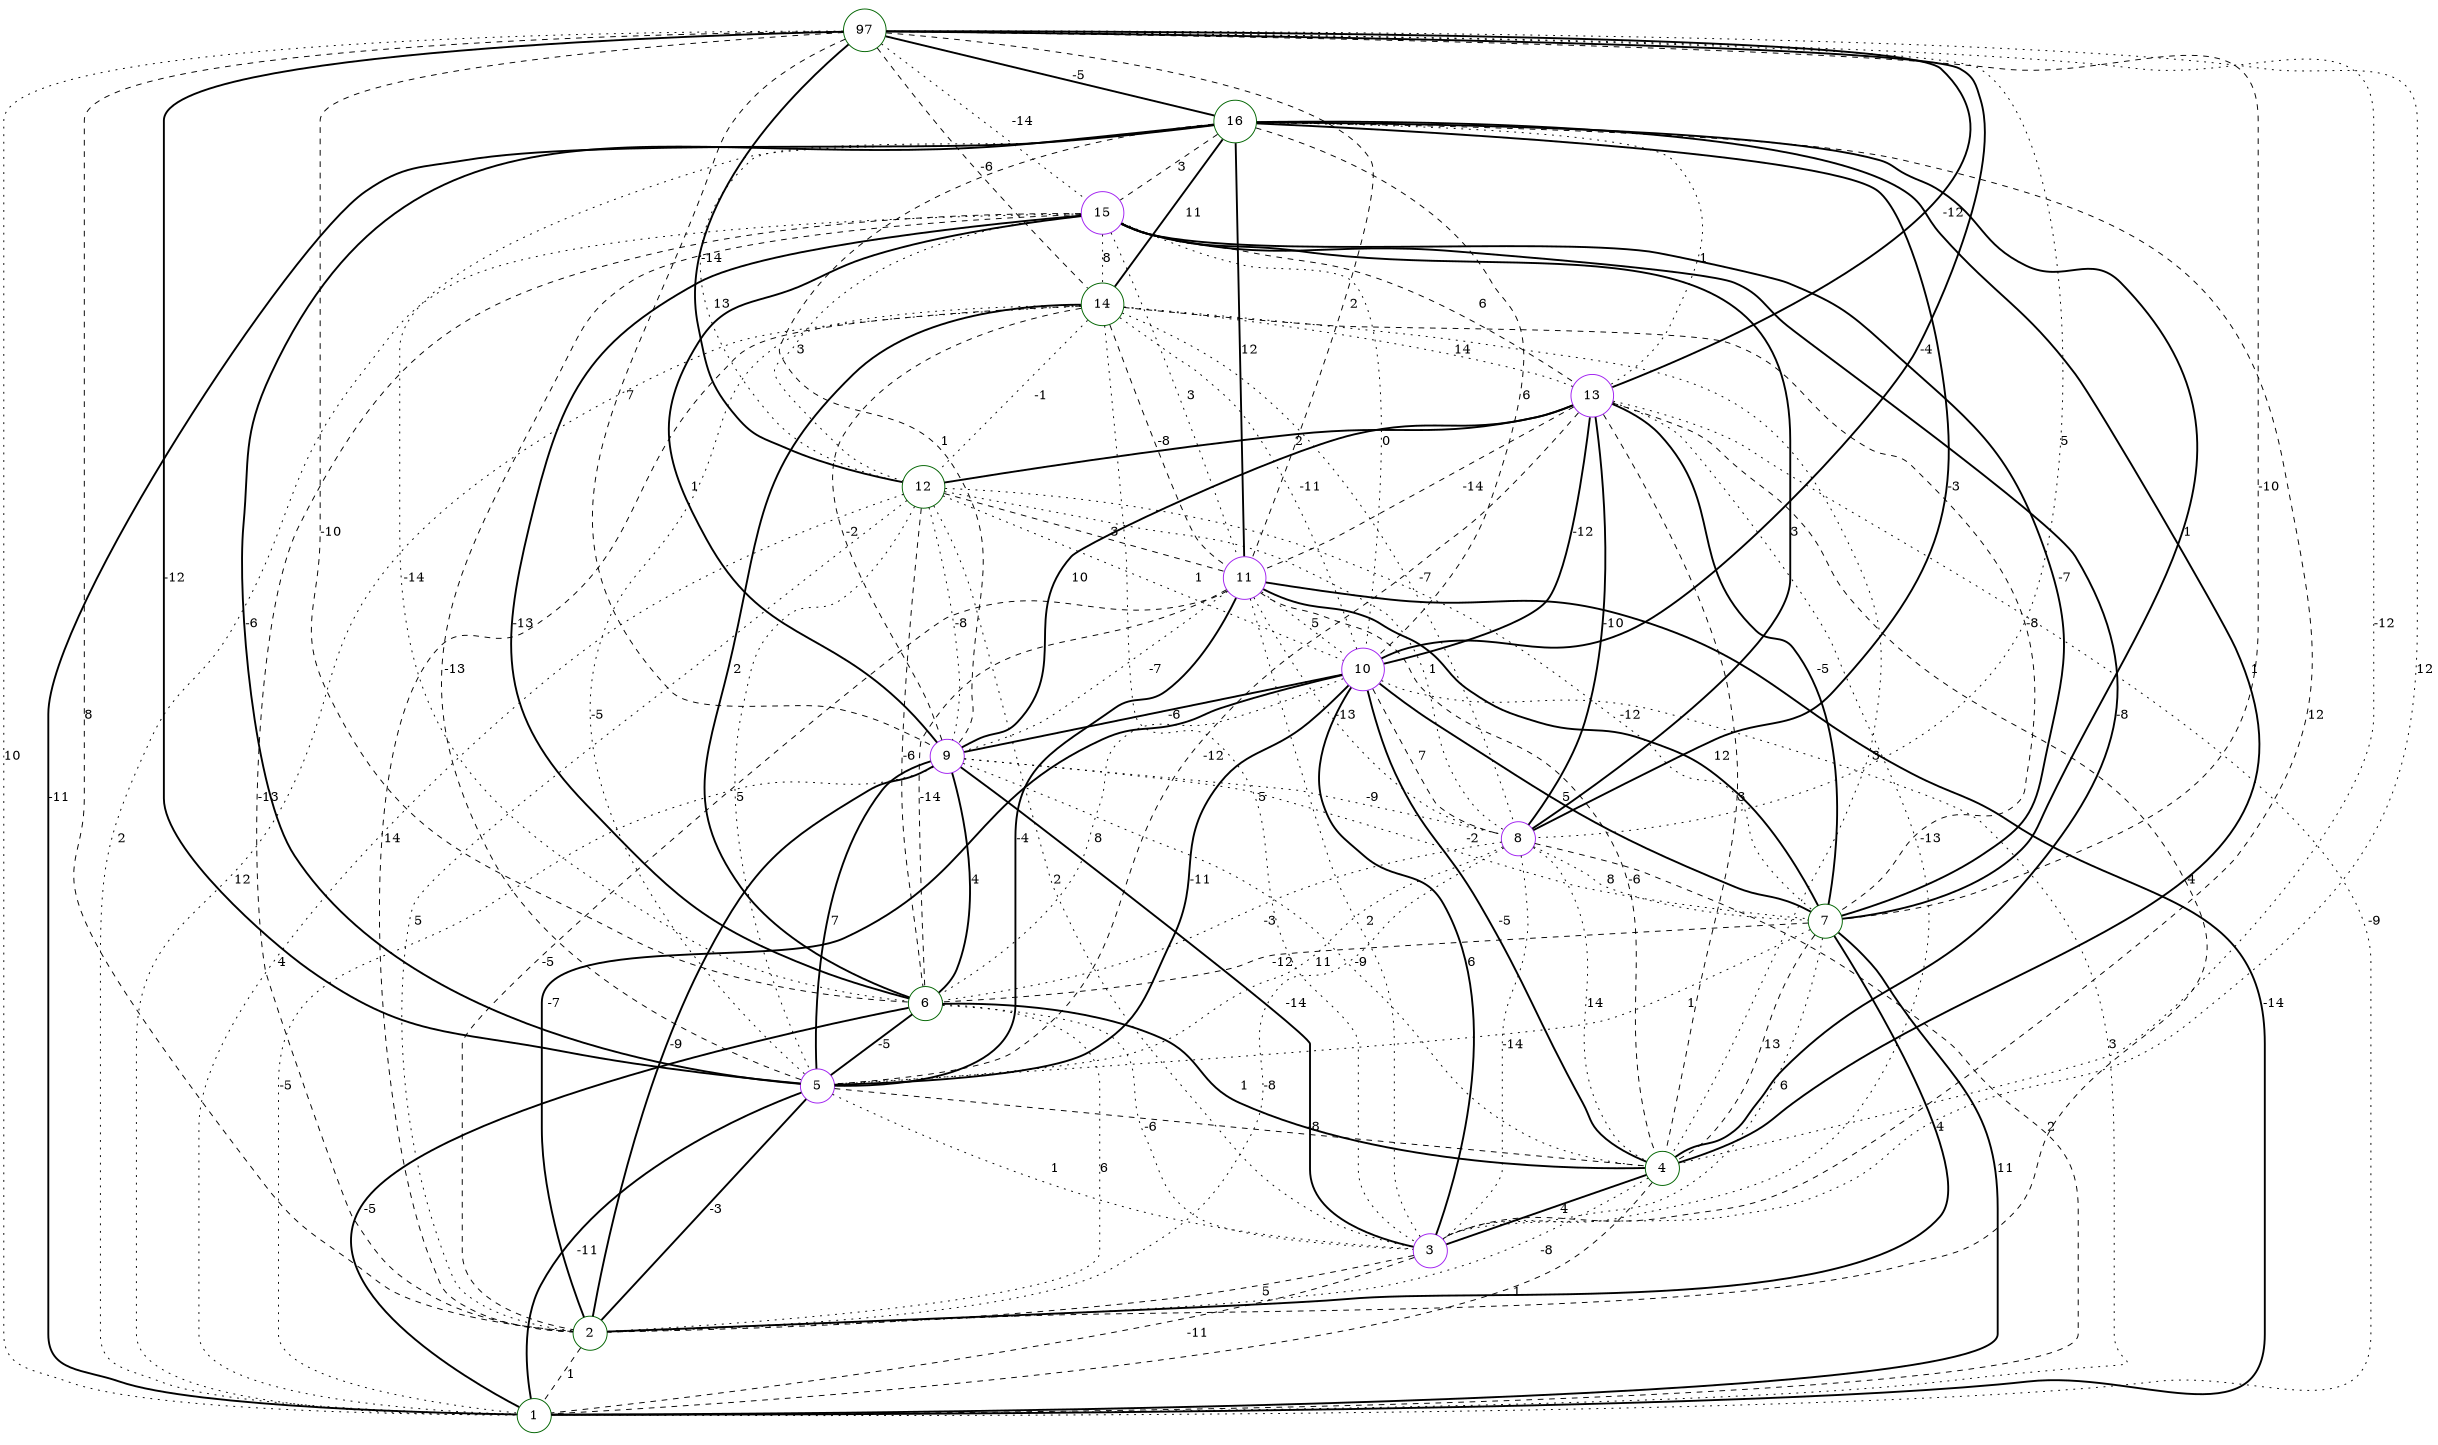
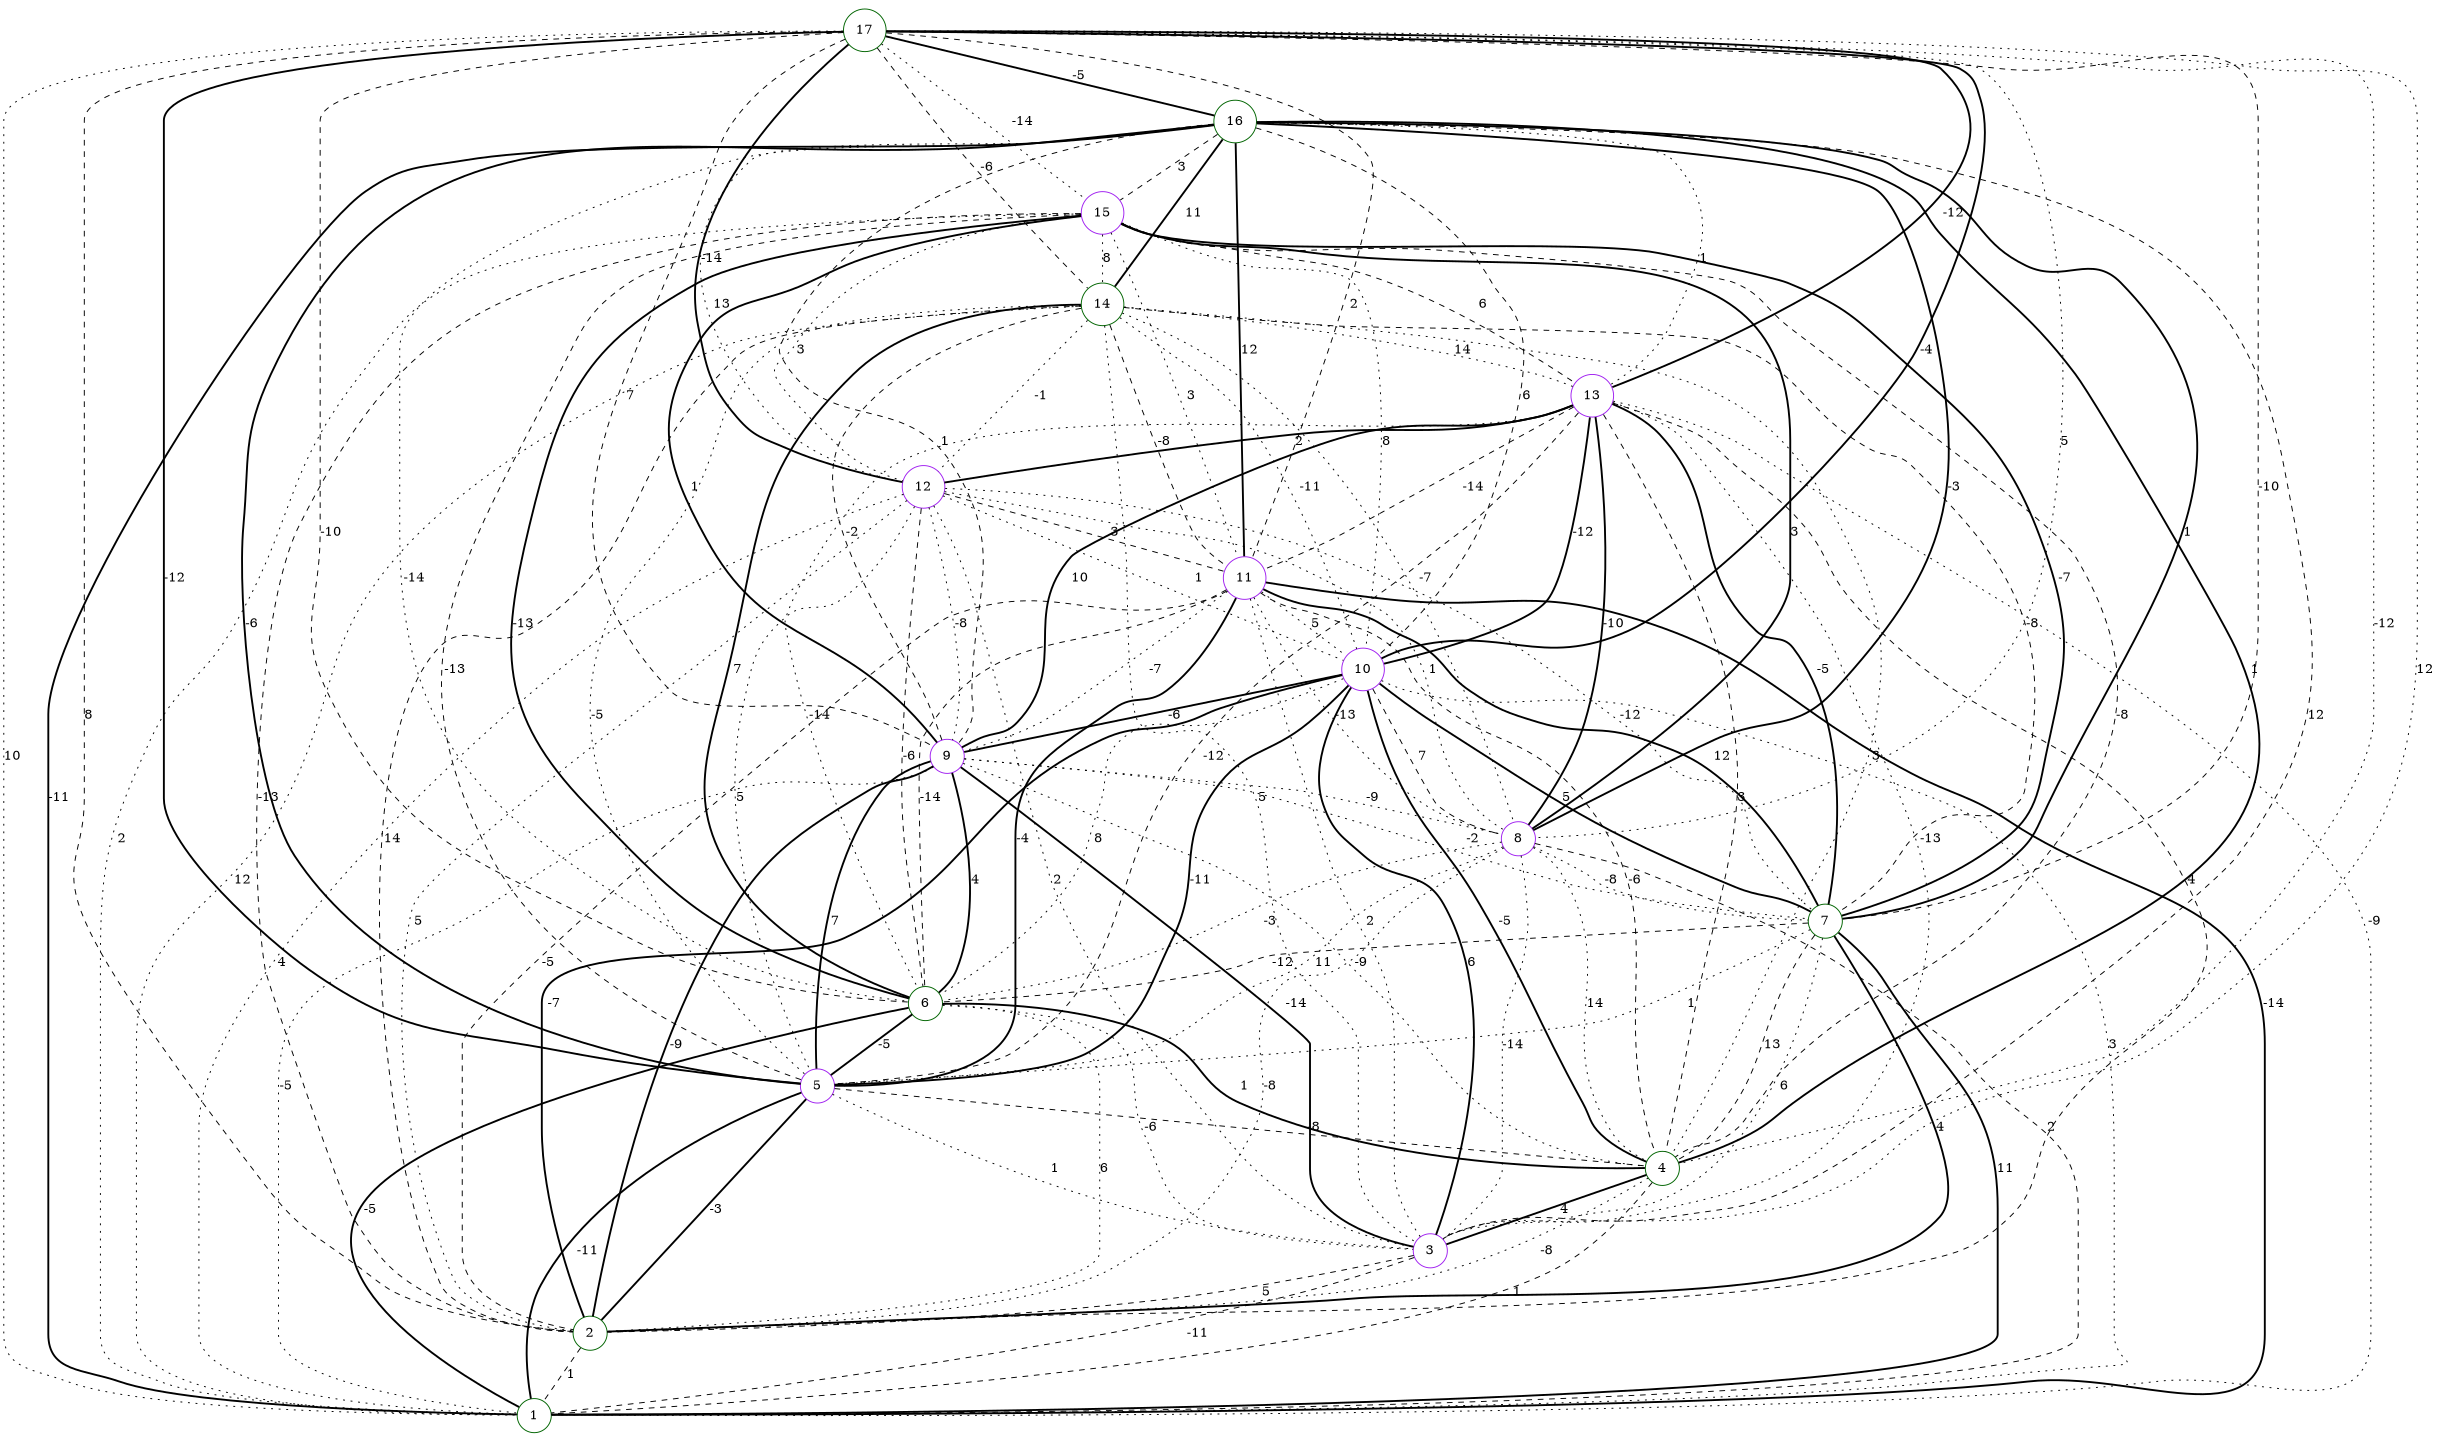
node "97": label "97" -> "17"
edge "15" -- "10": label "0" -> "8"
edge "13" -- "6": added, label "-14"
edge "15" -- "4": style bold -> dashed
node "12": color darkgreen -> purple
edge "14" -- "6": label "2" -> "7"
edge "8" -- "7": label "8" -> "-8"
